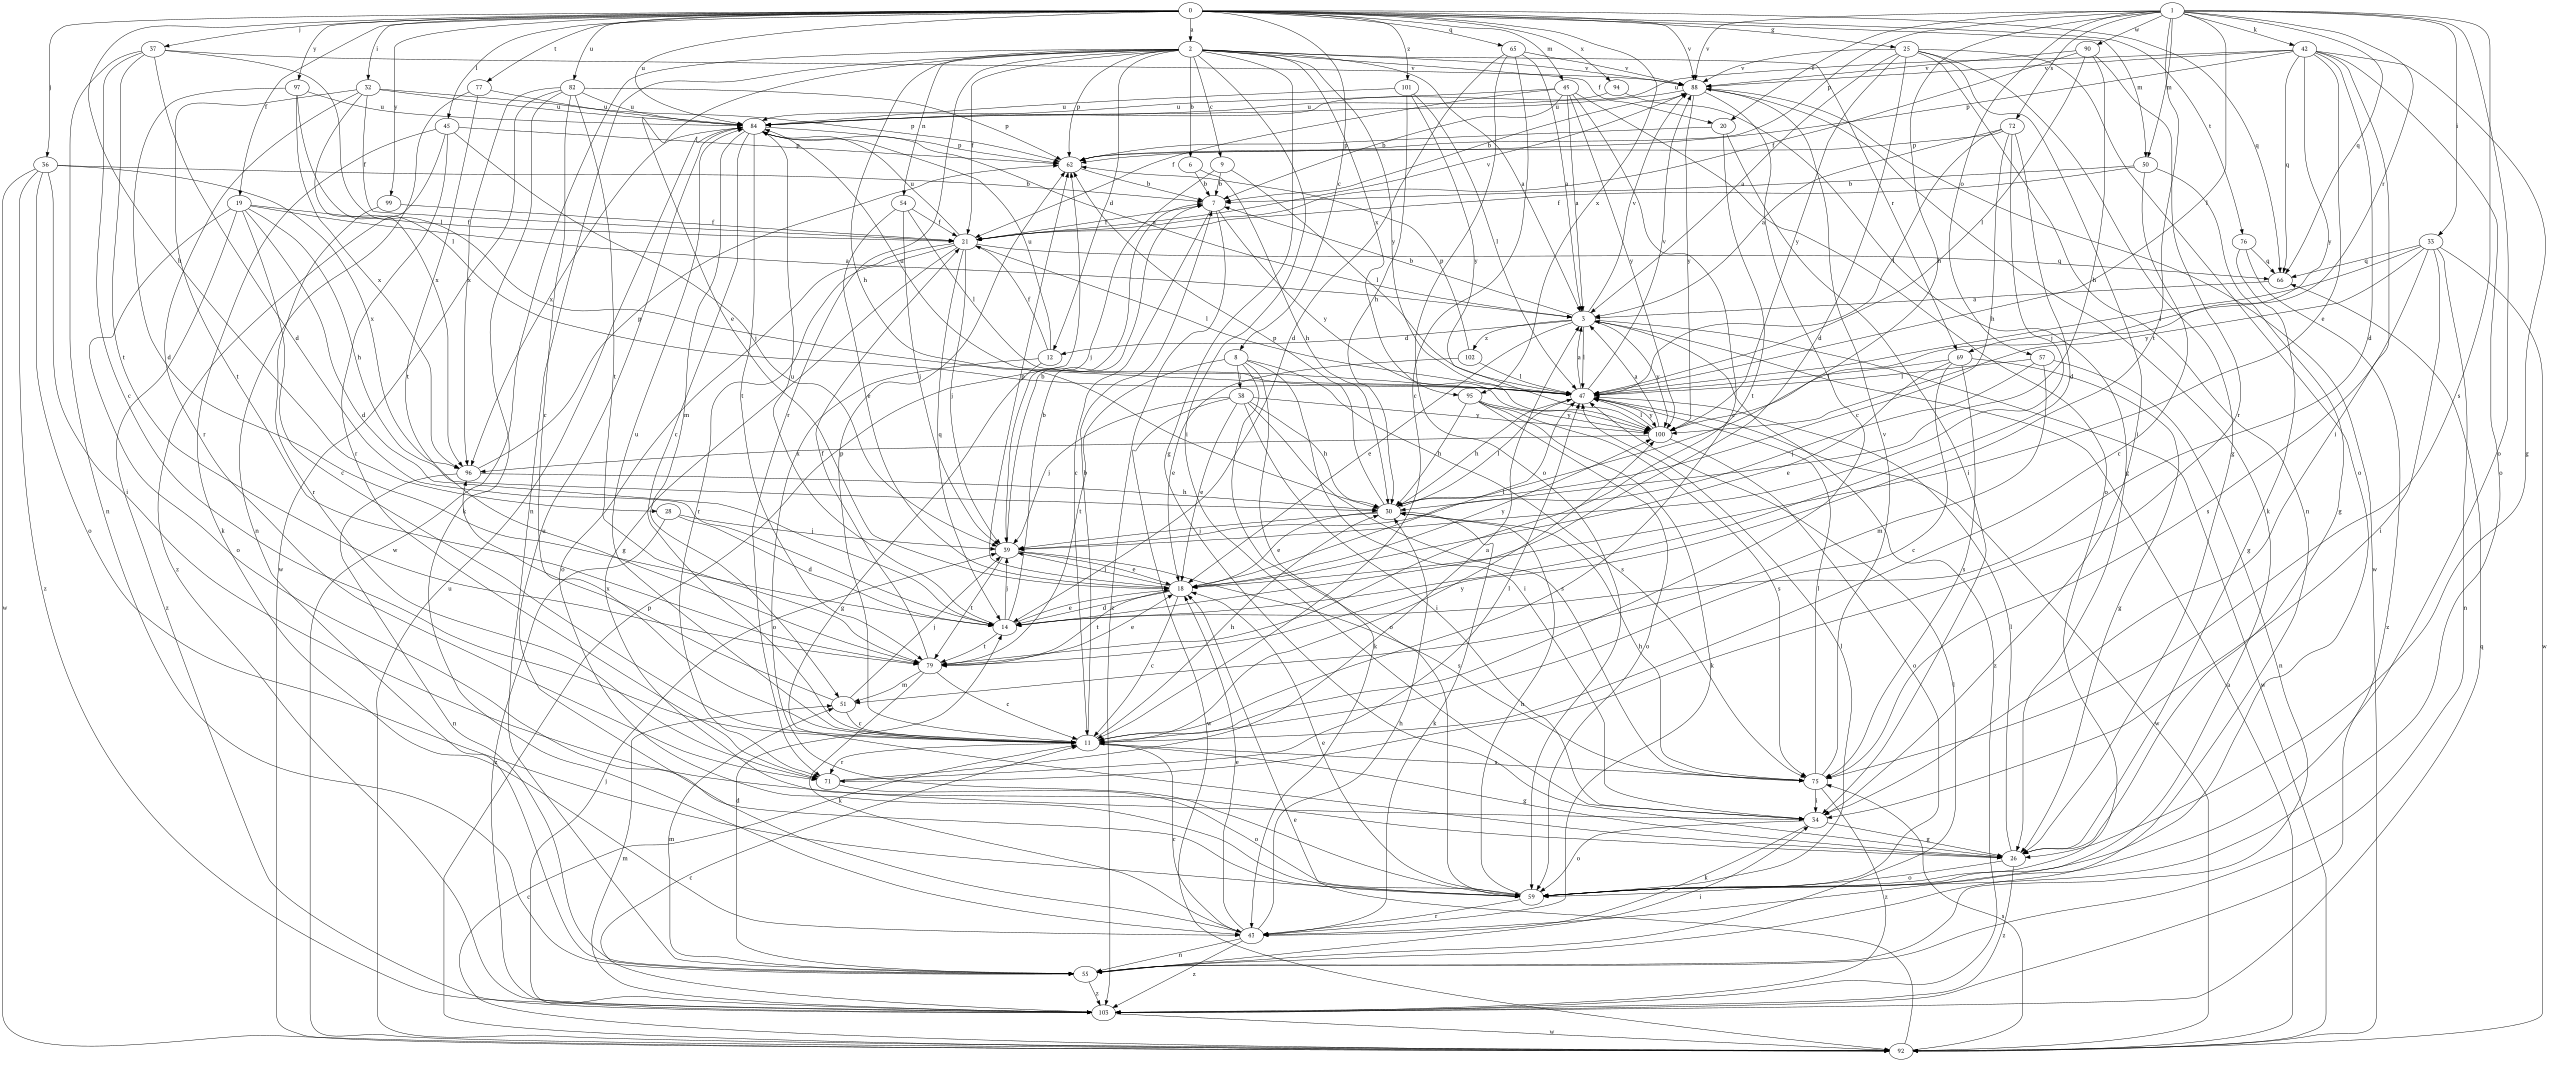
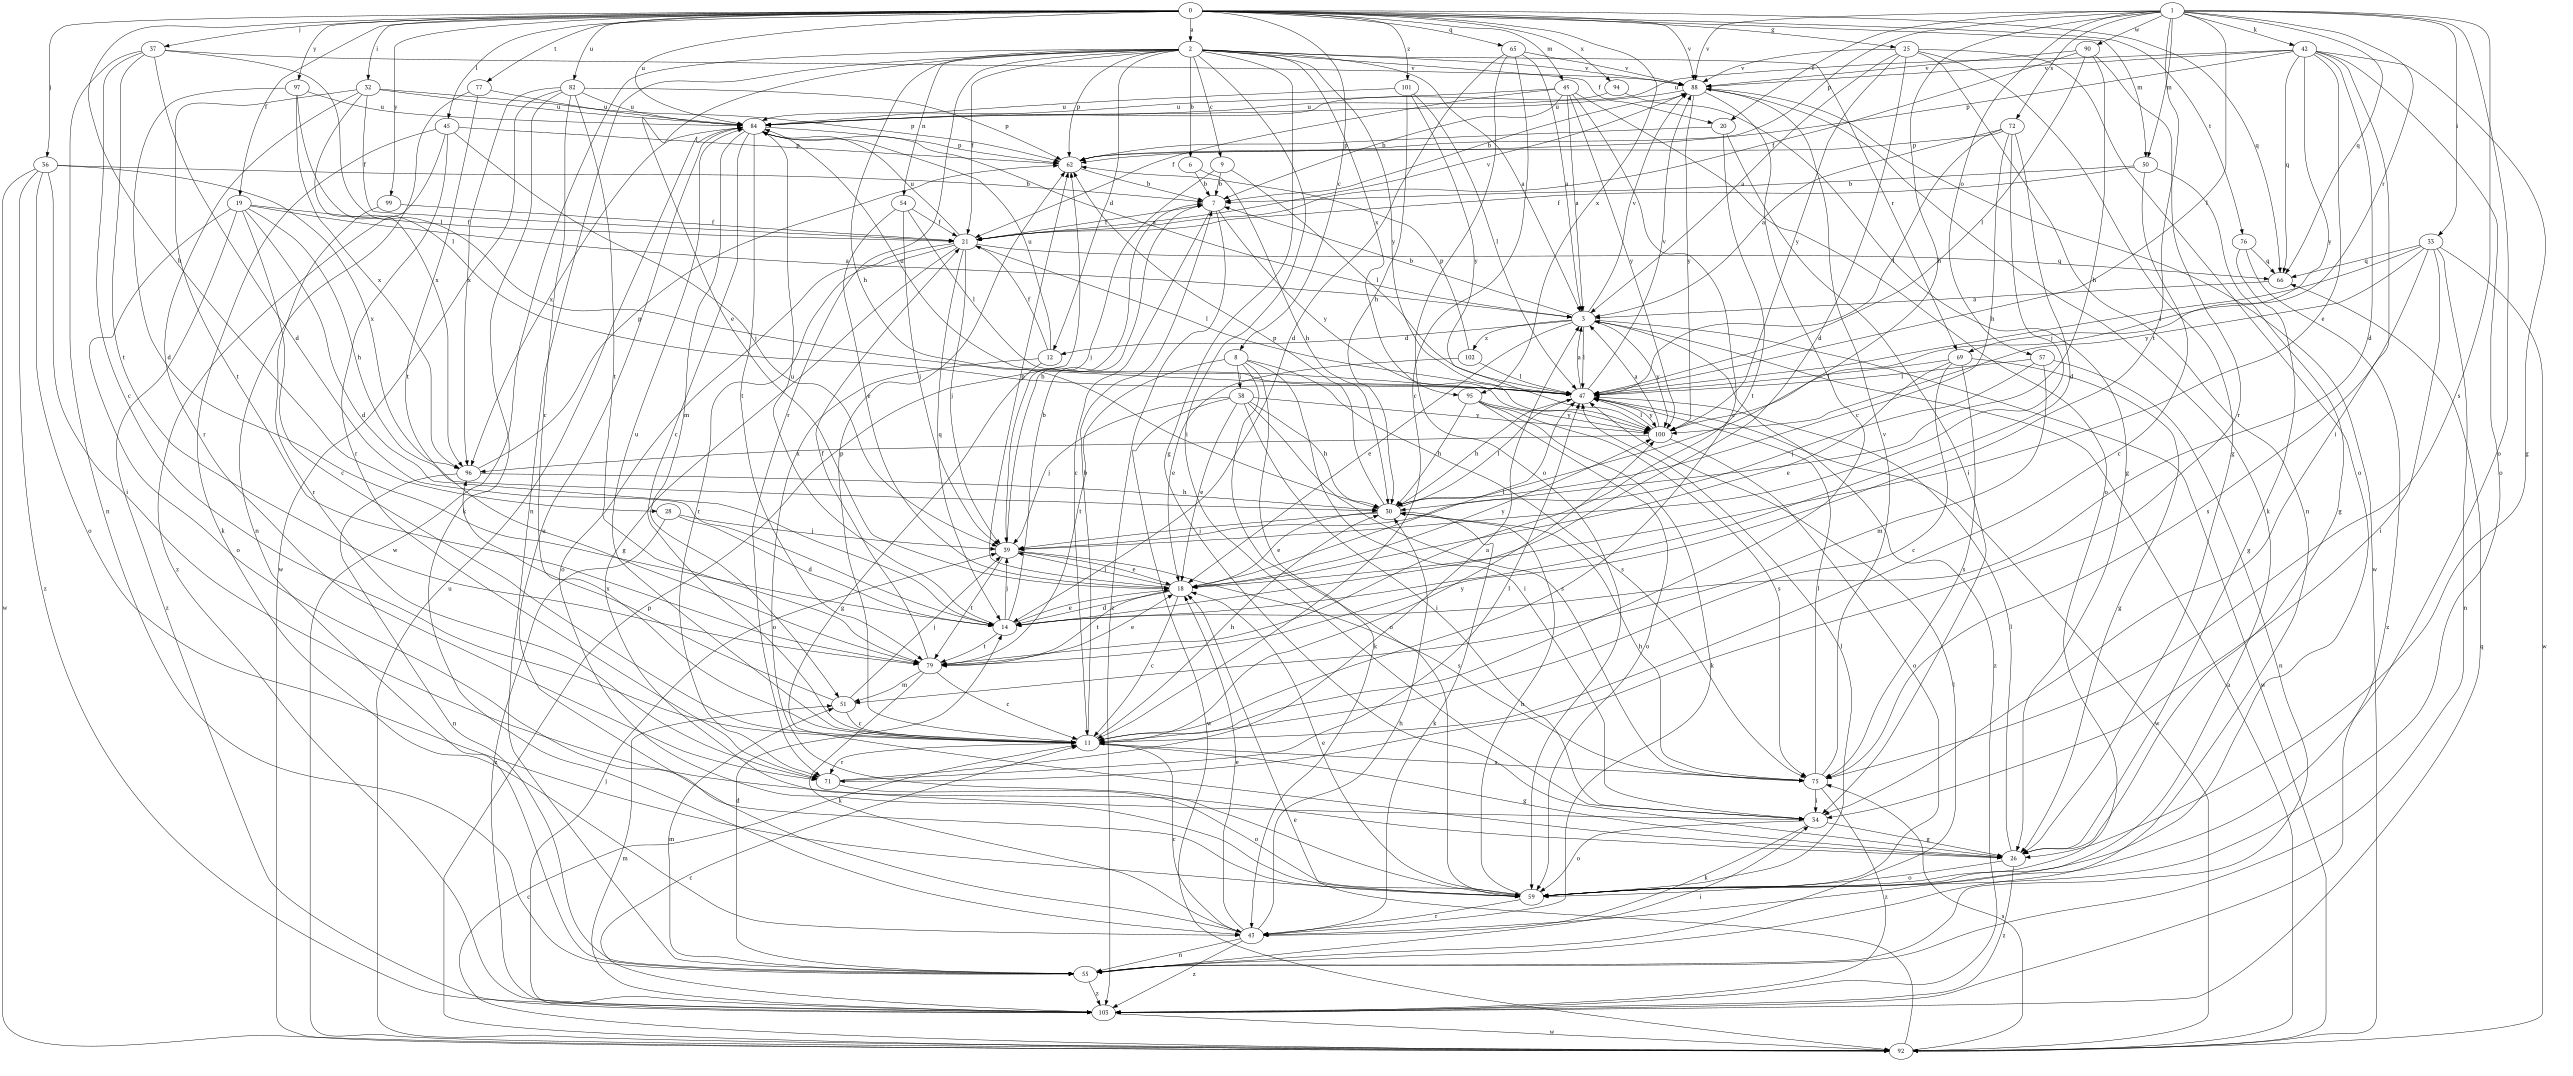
edge "25" -> "34": removed, label "i"
